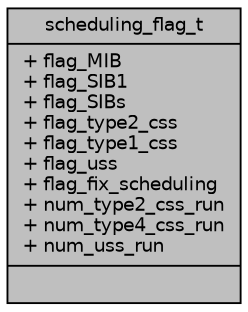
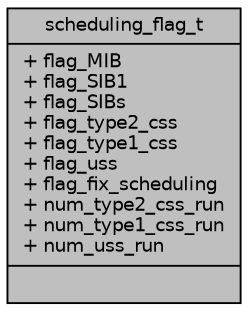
node "scheduling_flag_t": text "+ num_type4_css_run" -> "+ num_type1_css_run"
